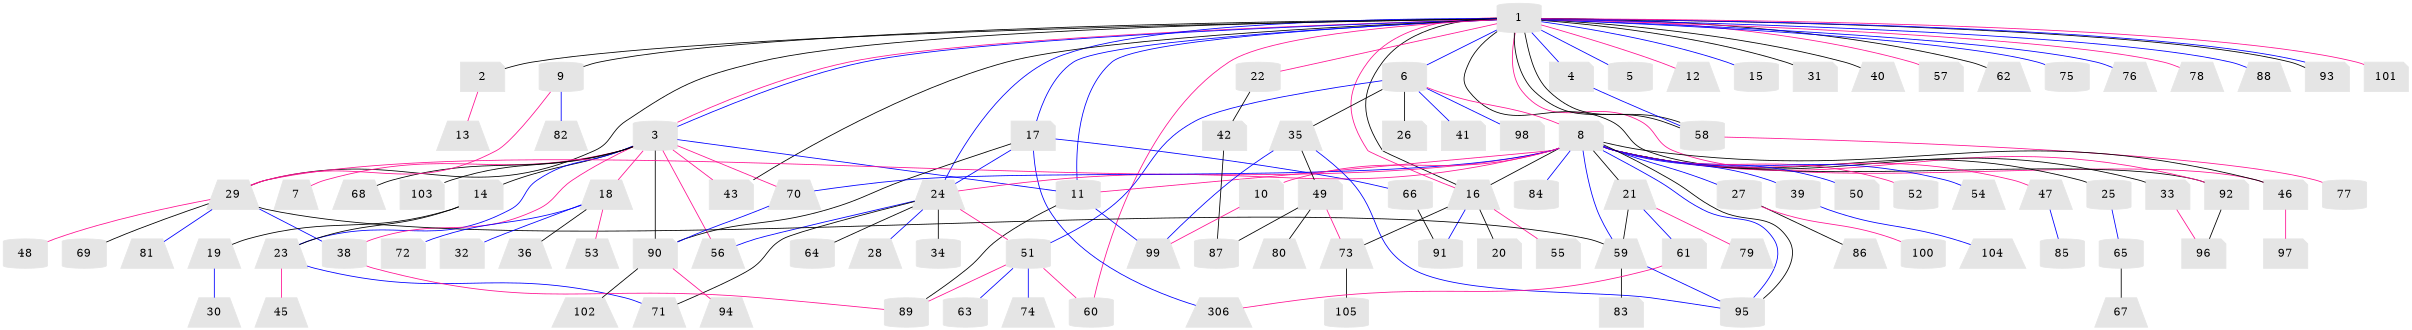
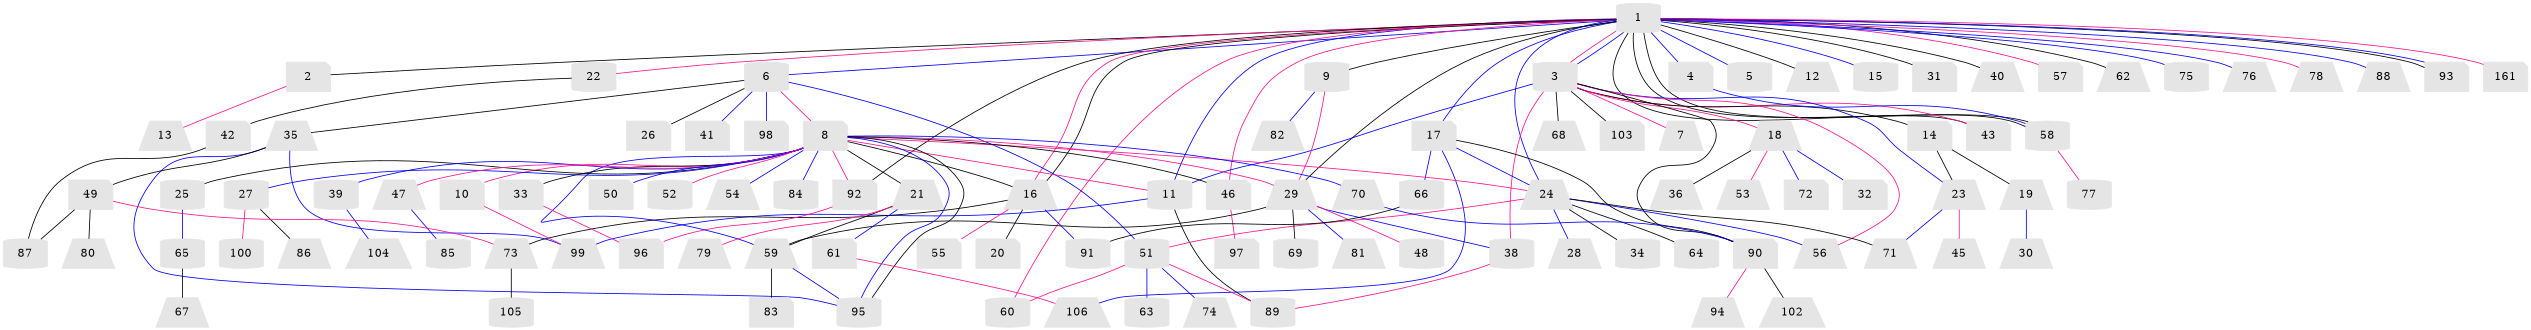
edge "1" -- "12": color deeppink -> black
node "101": label "101" -> "161"
edge "3" -- "70": removed
edge "92" -- "96": color black -> deeppink
node "306": label "306" -> "106"
